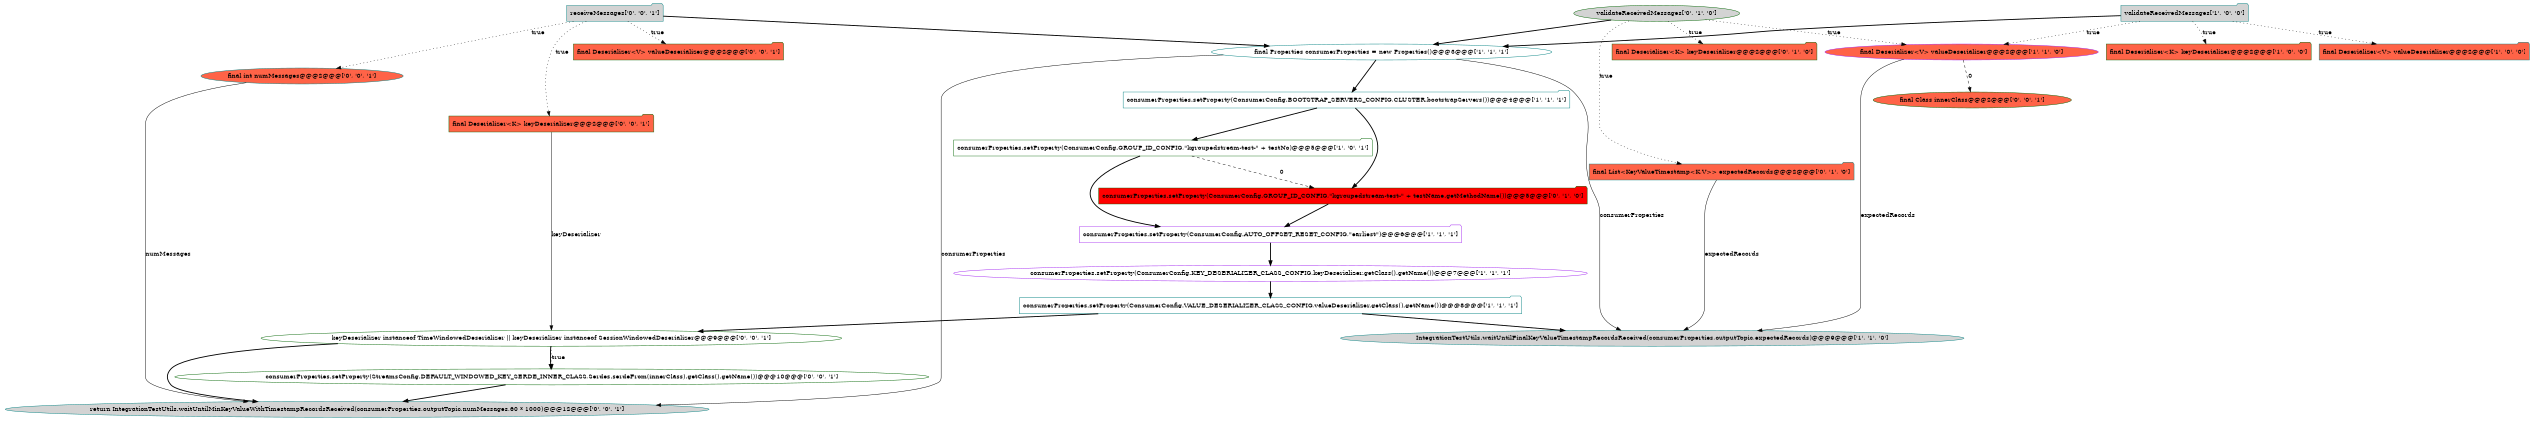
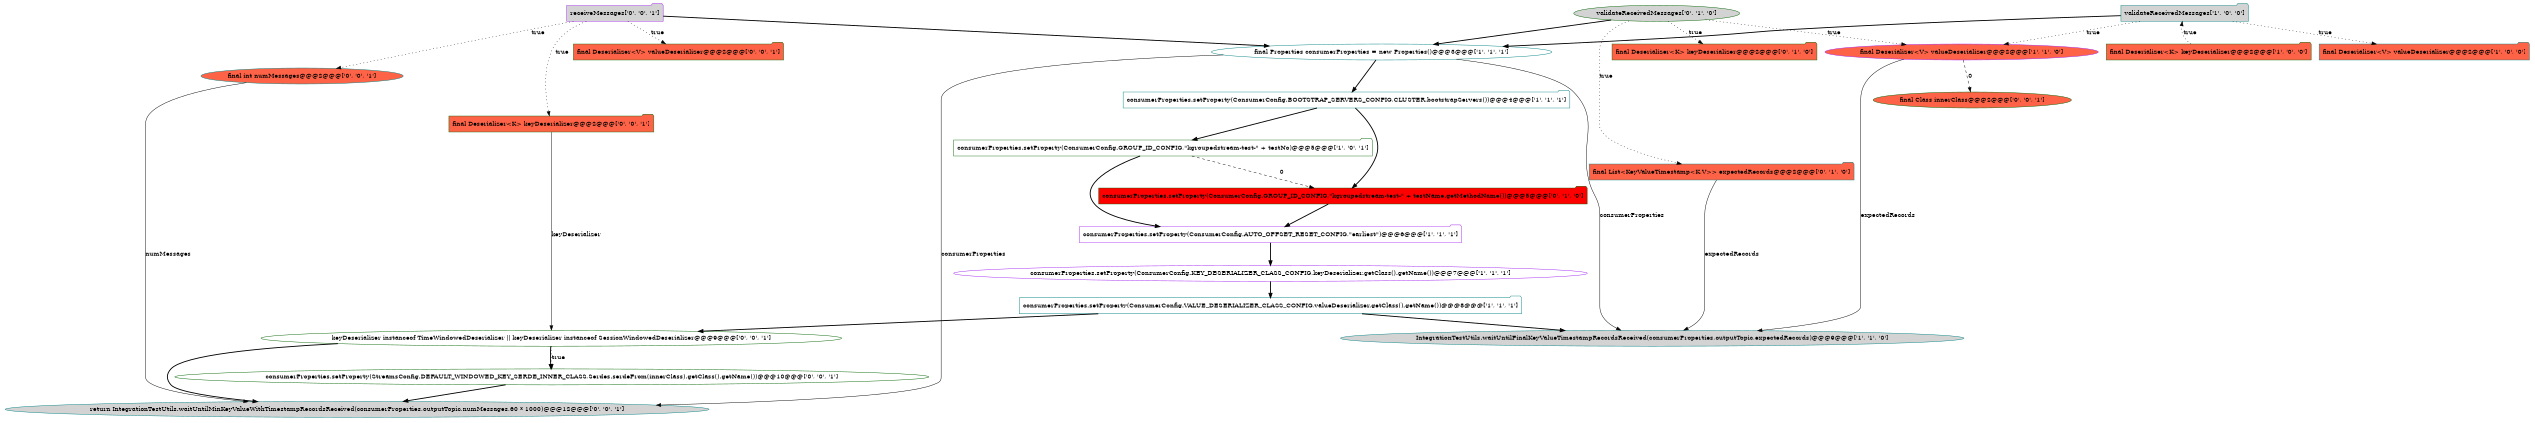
node "receiveMessages['0', '0', '1']": color teal -> purple
edge "validateReceivedMessages['1', '0', '0']" -> "final Deserializer<K> keyDeserializer@@@2@@@['1', '0', '0']": reversed
